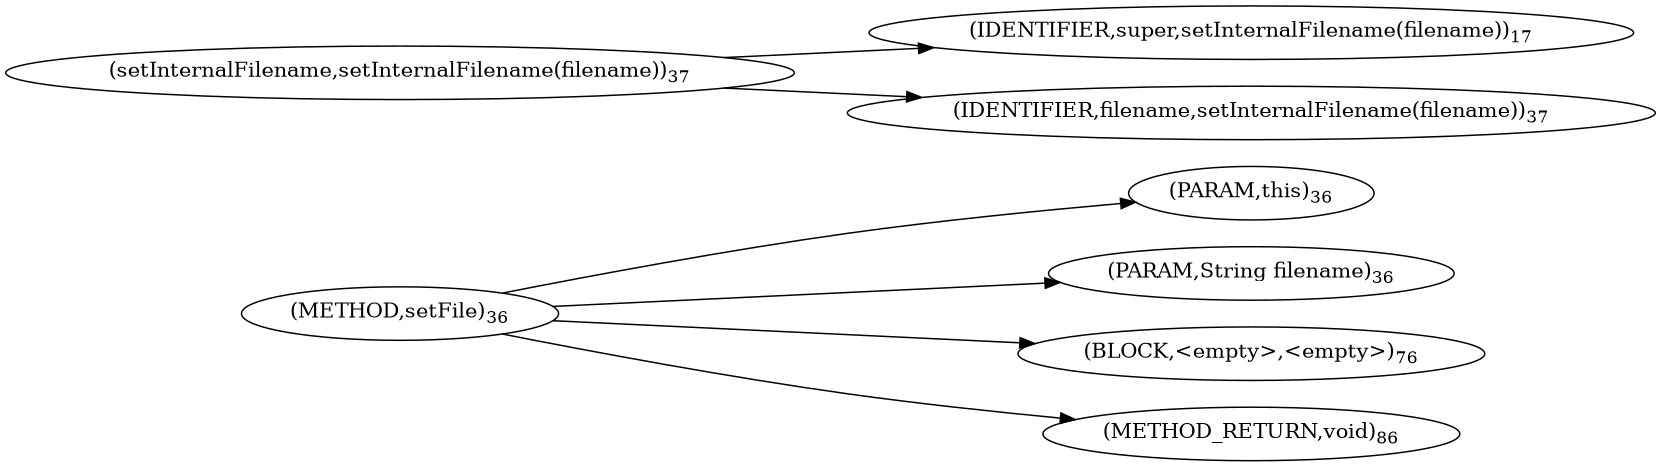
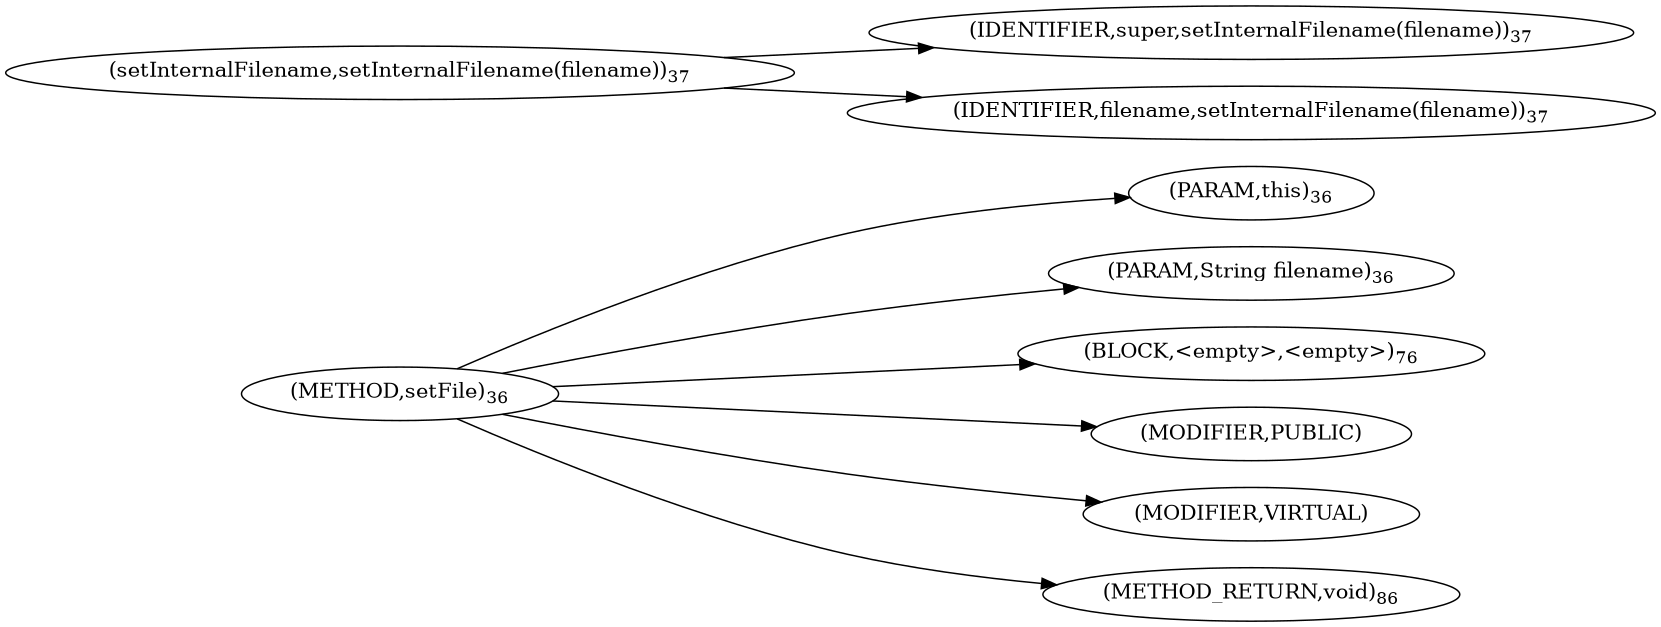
node "(IDENTIFIER,super,setInternalFilename(filename))": text "17" -> "37"
node "(MODIFIER,PUBLIC)": added
node "(MODIFIER,VIRTUAL)": added
